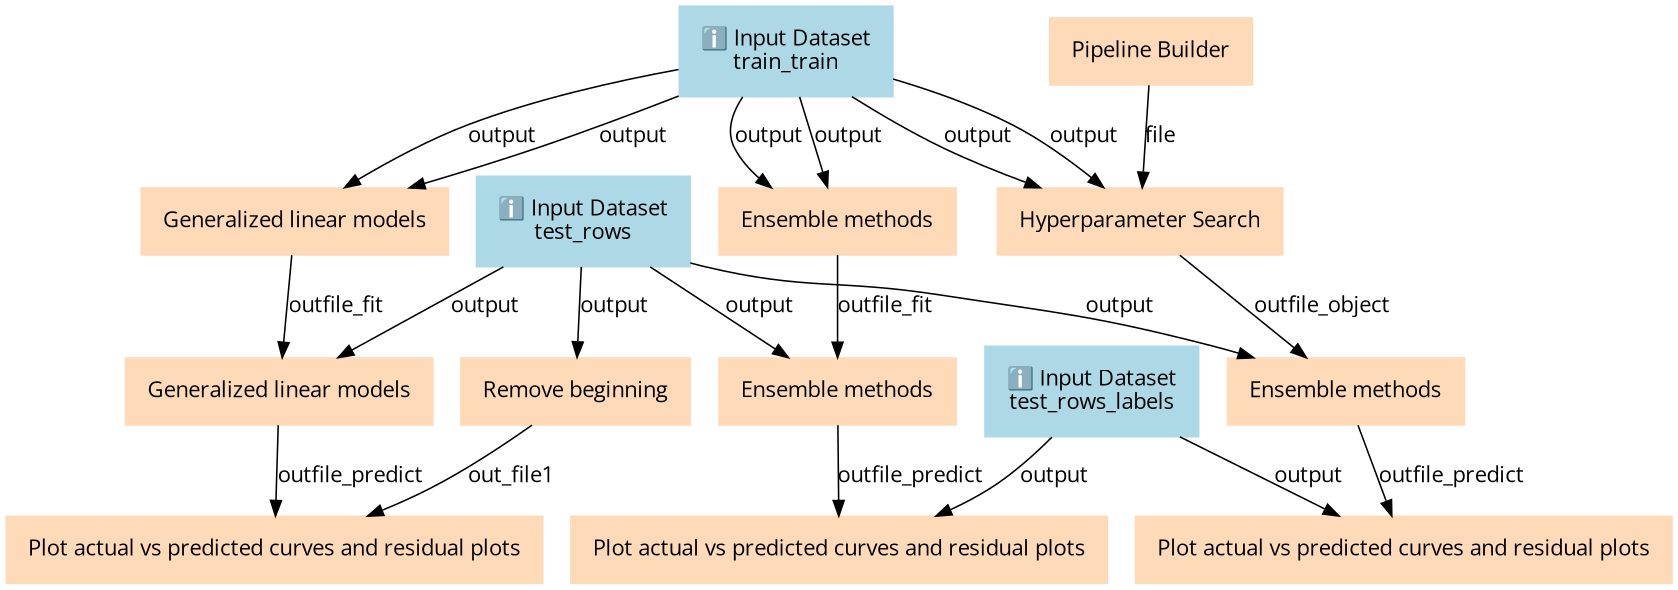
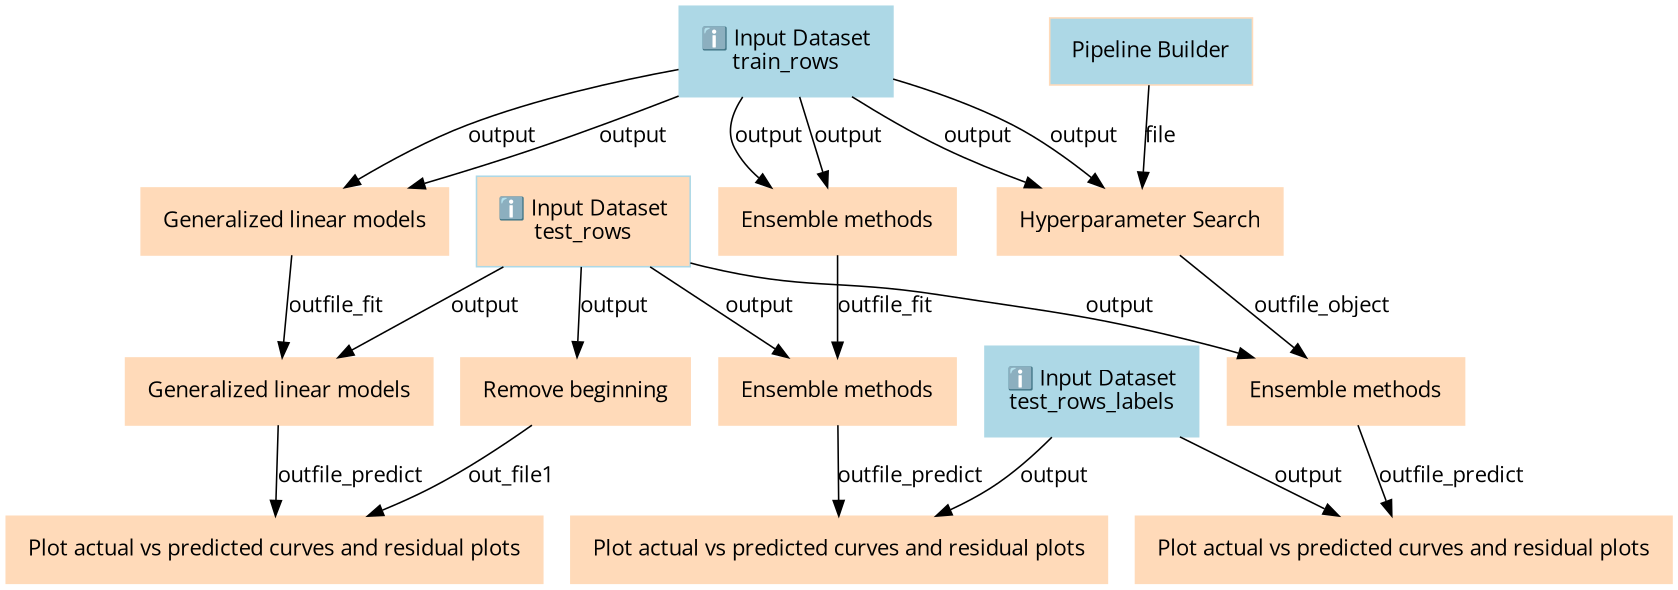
node "ℹ️ Input Dataset train_train": label "ℹ️ Input Dataset train_train" -> "ℹ️ Input Dataset train_rows"
node "Pipeline Builder": fillcolor peachpuff -> lightblue
node "ℹ️ Input Dataset test_rows": fillcolor lightblue -> peachpuff
